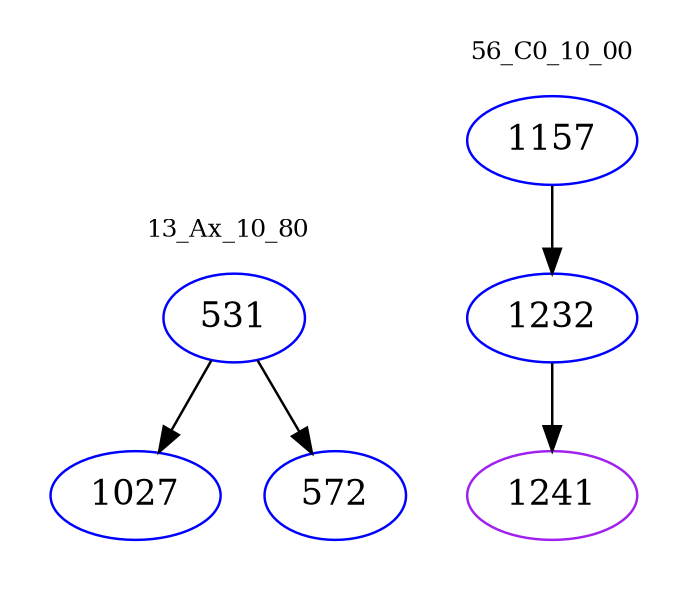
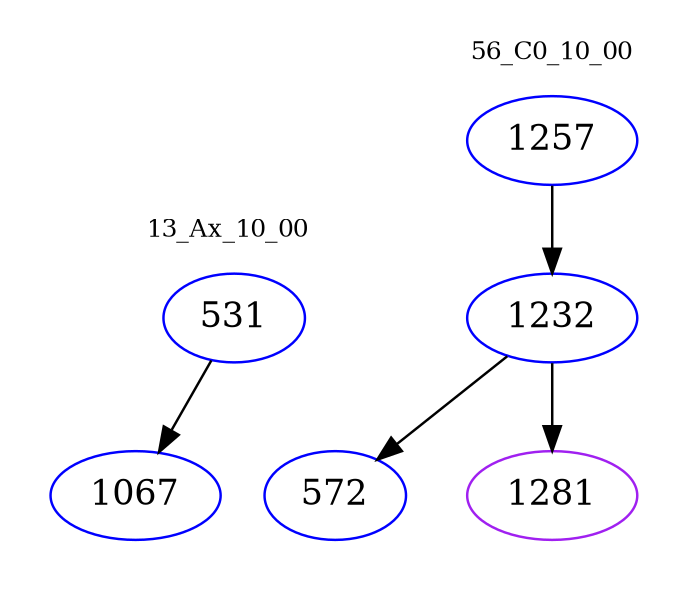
node "1157": label "1157" -> "1257"
cluster "13_Ax_10_80": label "13_Ax_10_80" -> "13_Ax_10_00"
edge "531" -> "572": now "1232" -> "572"
node "1027": label "1027" -> "1067"
node "1241": label "1241" -> "1281"
